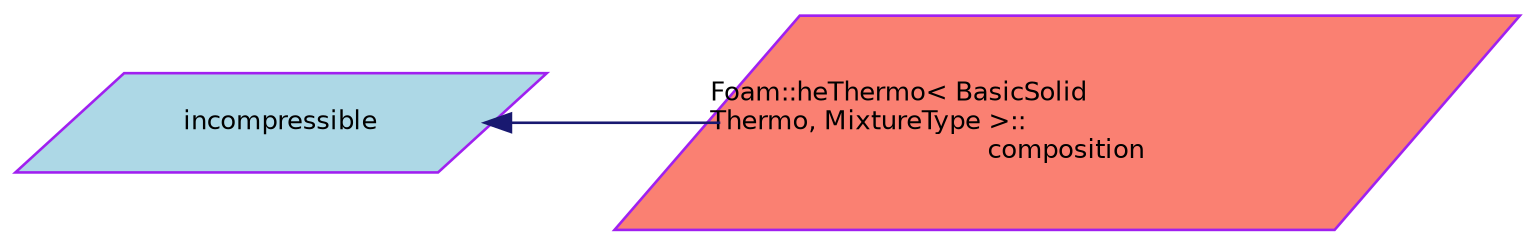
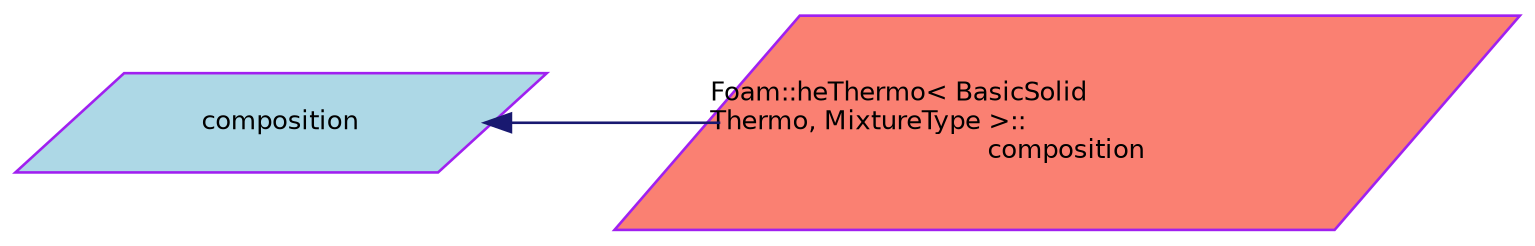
node "incompressible": label "incompressible" -> "composition"
